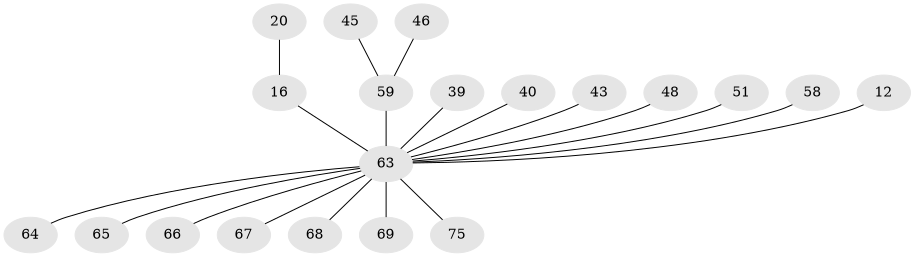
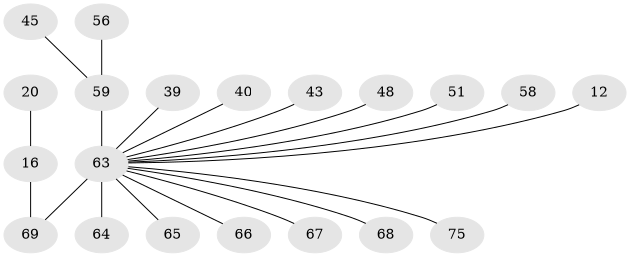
node "46": label "46" -> "56"
edge "16" -- "63": now "16" -- "69"
